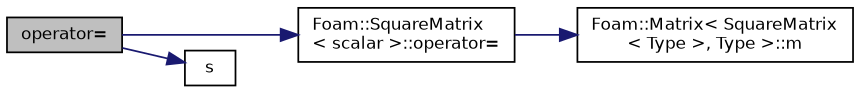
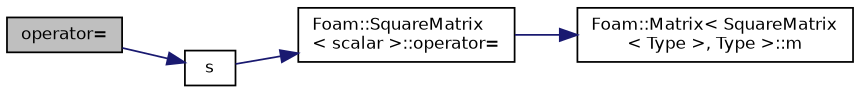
edge "operator=" -> "Foam::SquareMatrix < scalar >::operator=": now "s" -> "Foam::SquareMatrix < scalar >::operator="
